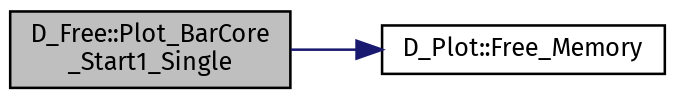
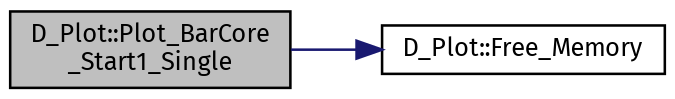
node "D_Free::Plot_BarCore _Start1_Single": label "D_Free::Plot_BarCore _Start1_Single" -> "D_Plot::Plot_BarCore _Start1_Single"
